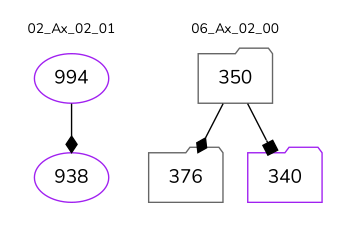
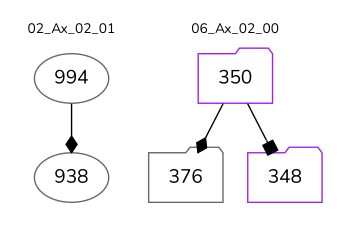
node "994": color purple -> gray40
node "350": color gray40 -> purple
node "938": color purple -> gray40
node "340": label "340" -> "348"
